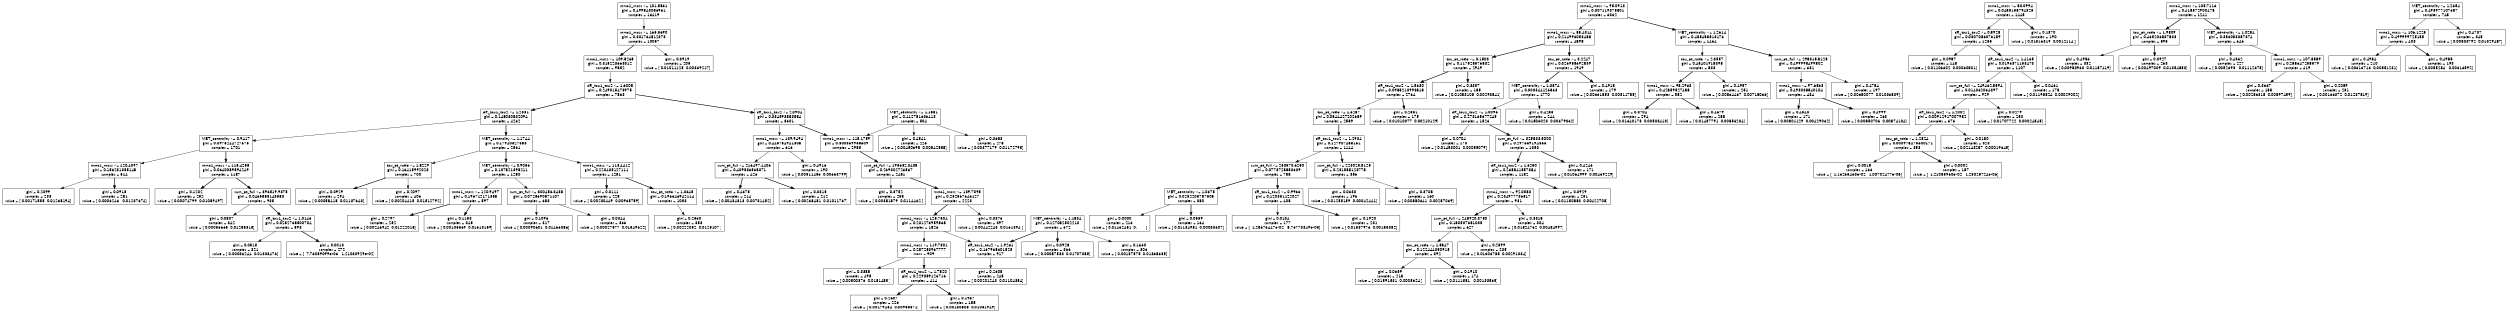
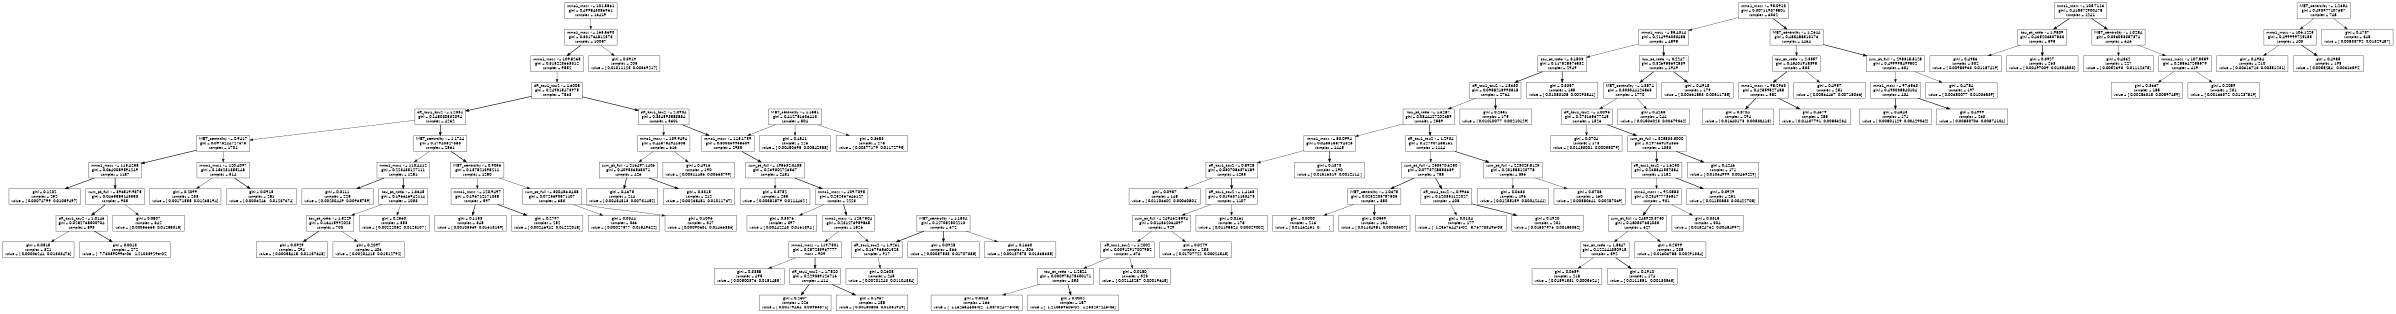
edge "mmc1_mass <= 85.4314 gini = 0.214996053488 samples = 4898" -> "tau_pt_ratio <= 3.1503 gini = 0.117528576832 samples = 2949": style bold -> solid
edge "tau_pt_ratio <= 1.6287 gini = 0.0844427202689 samples = 2589" -> "mmc1_mass <= 83.0994 gini = 0.0485158794325 samples = 1445": added
edge "MET_centrality <= 1.1744 gini = 0.17940527383 samples = 2561" -> "tau_pt_ratio <= 1.8229 gini = 0.16415992023 samples = 700": now "tau_pt_ratio <= 1.3645 gini = 0.196646942114 samples = 1053" -> "tau_pt_ratio <= 1.8229 gini = 0.16415992023 samples = 700"
